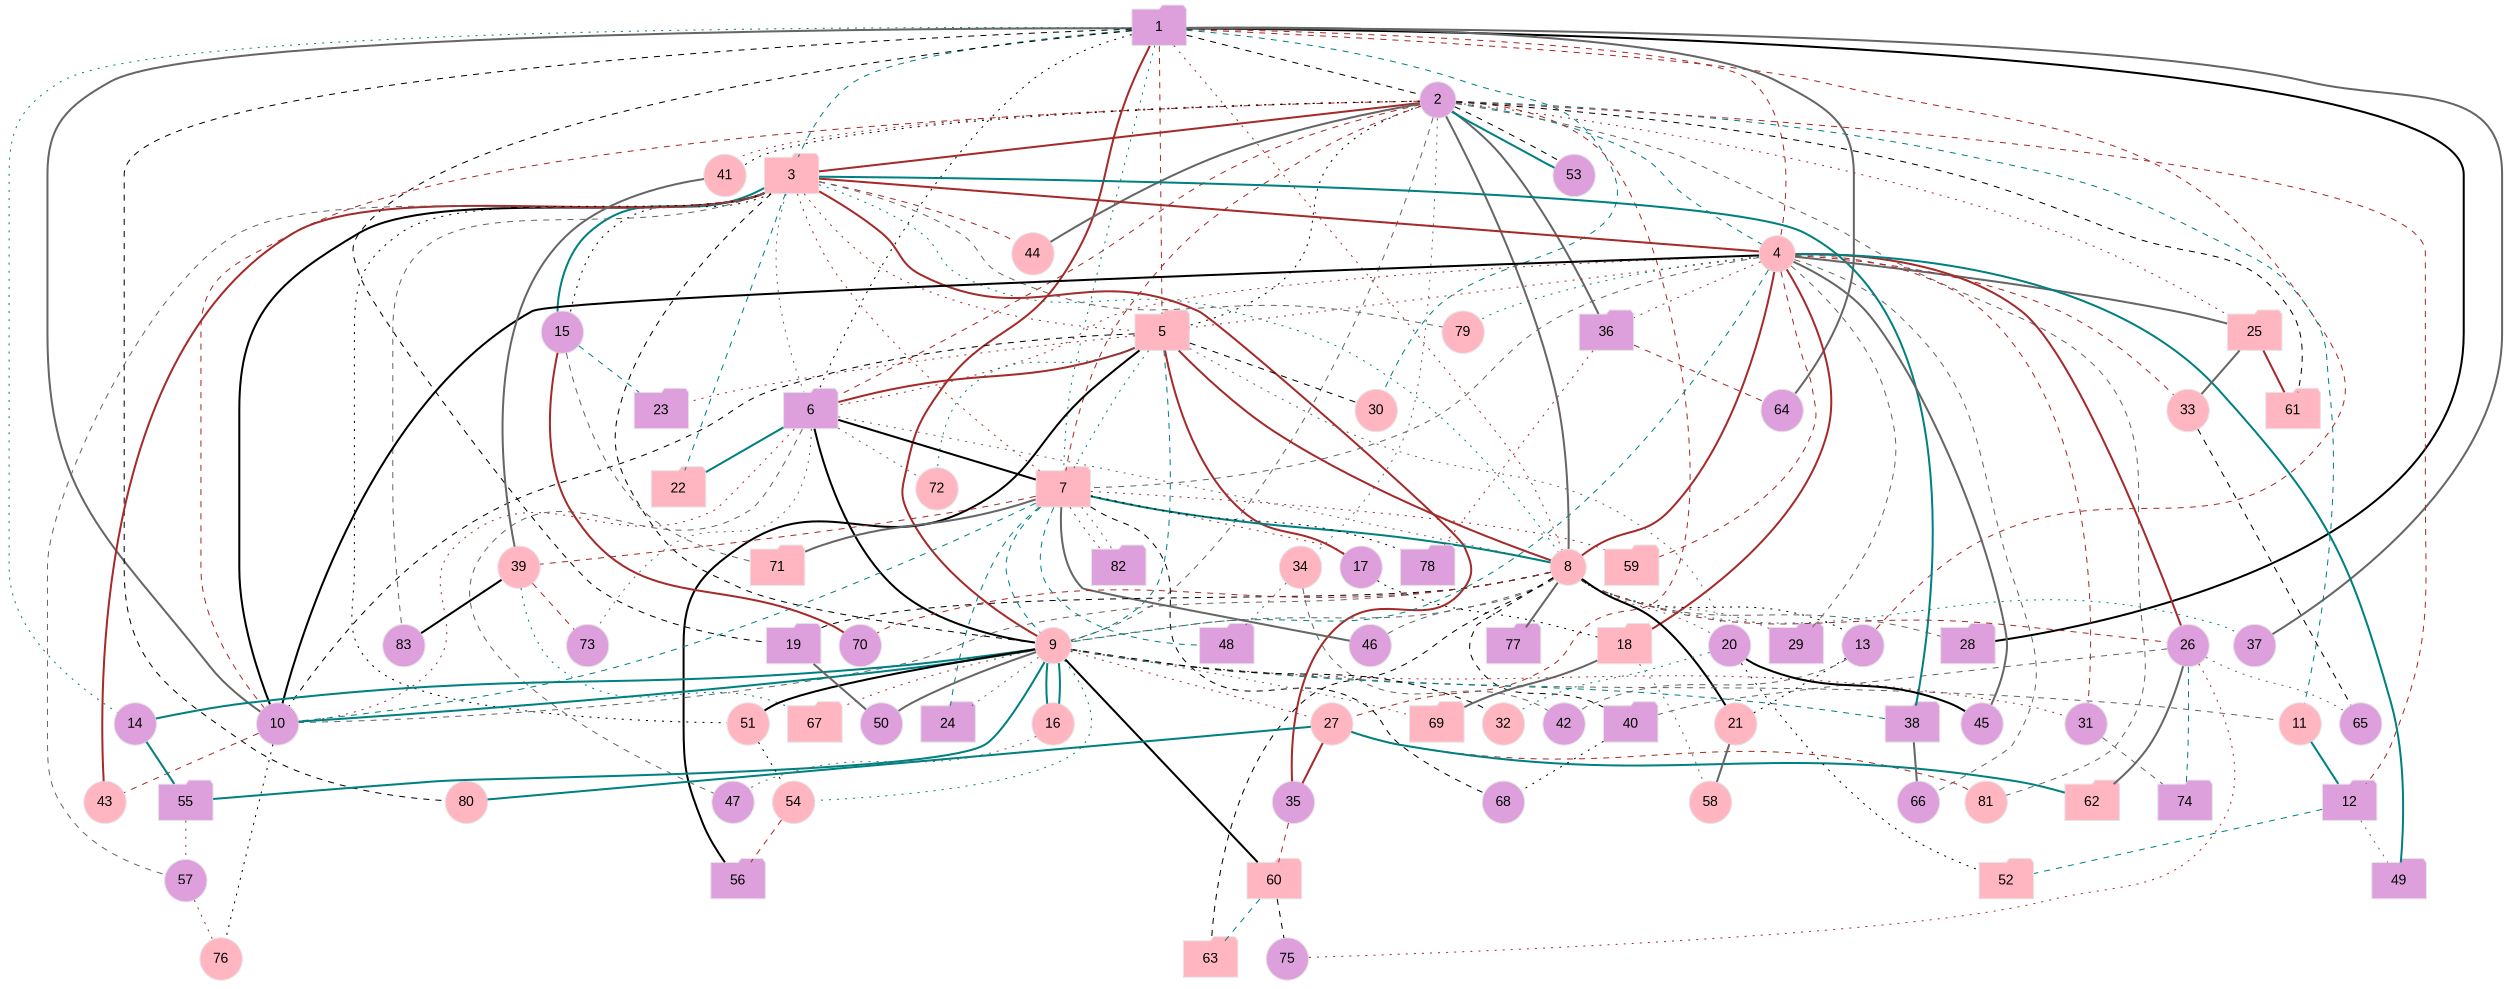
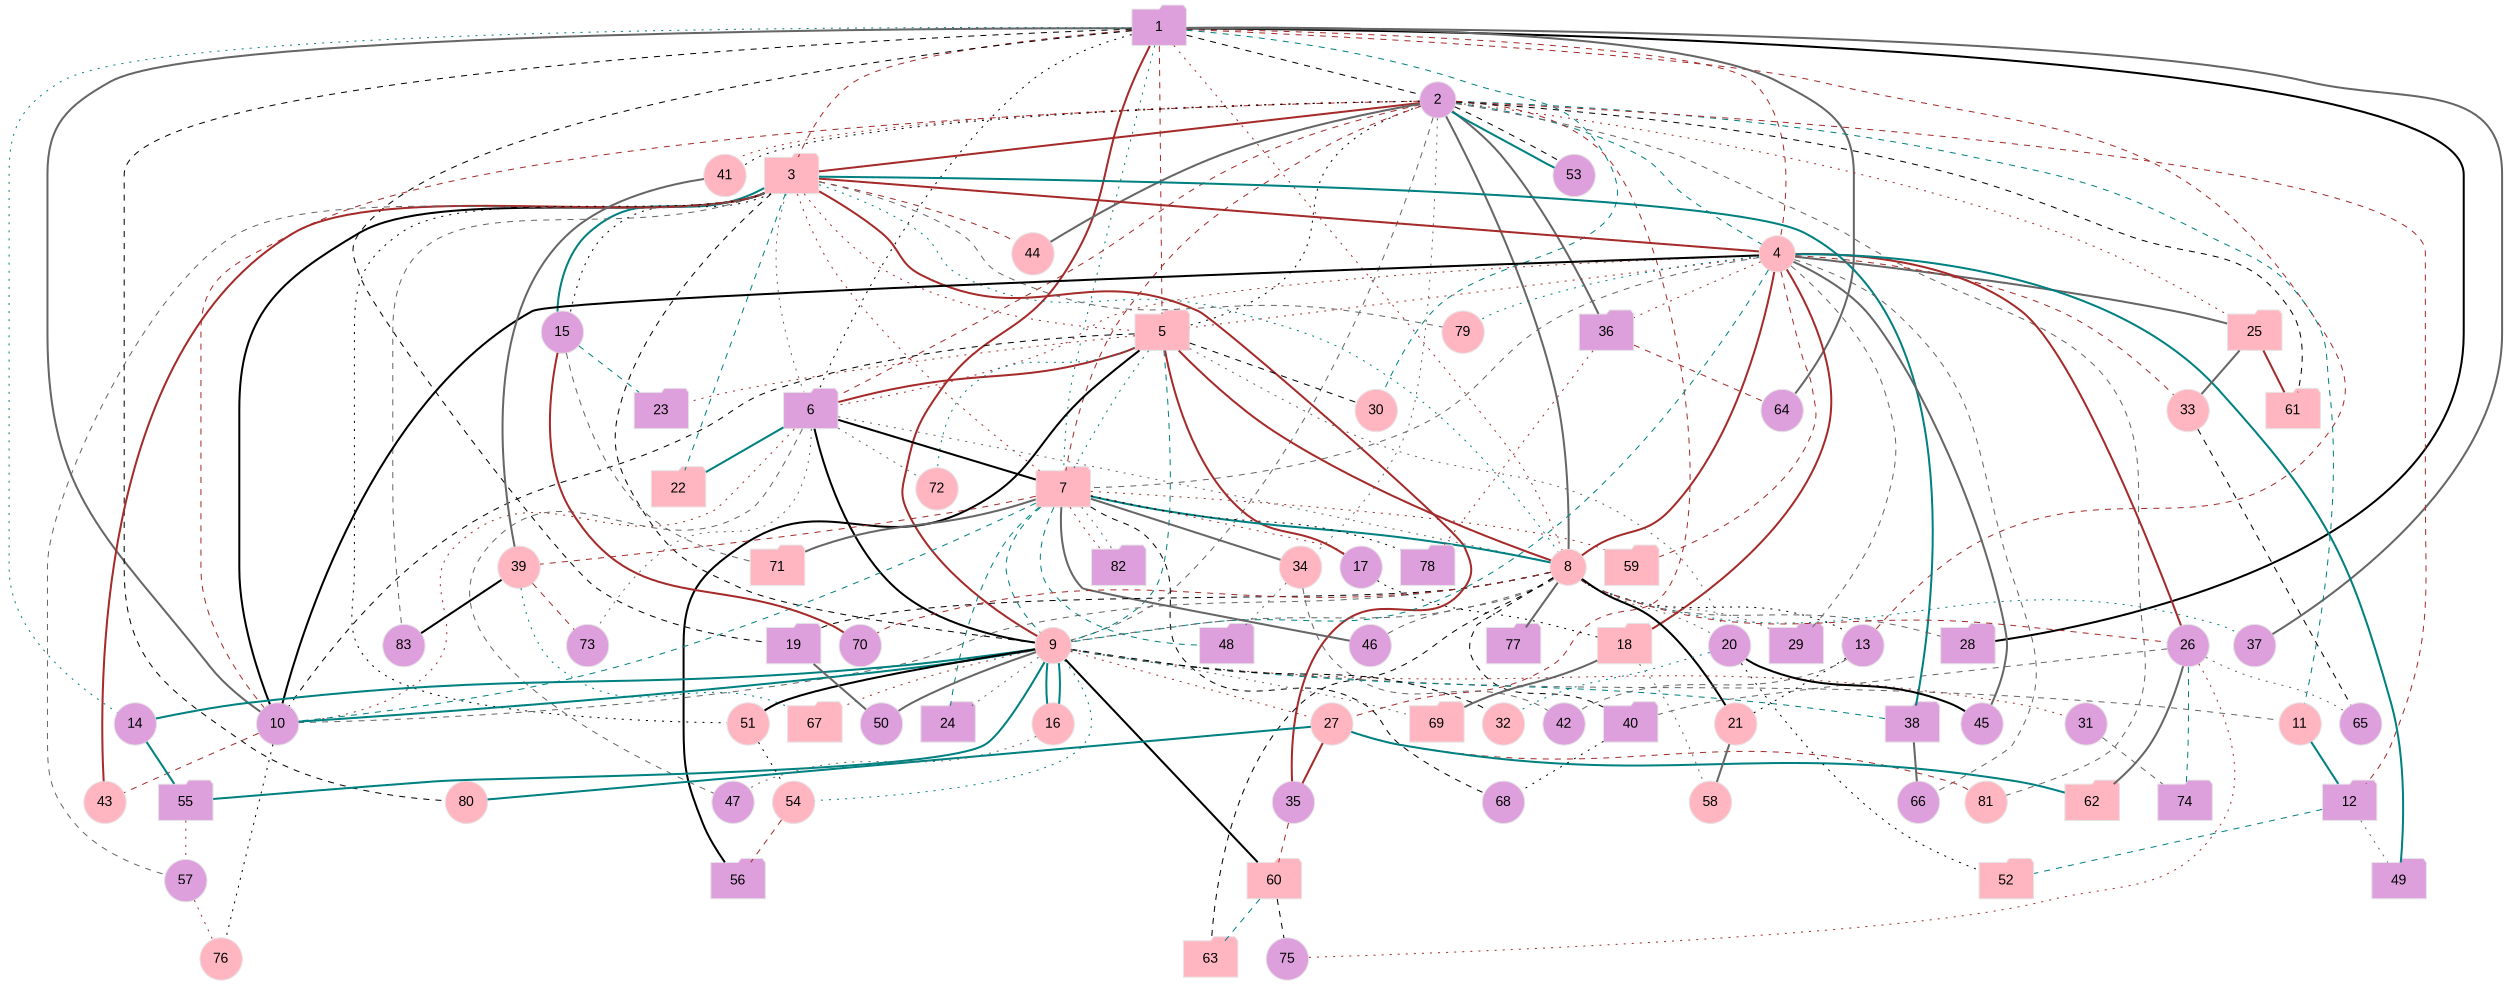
edge "1" -- "3": color teal -> brown
edge "4" -- "31": removed
edge "7" -- "34": added
